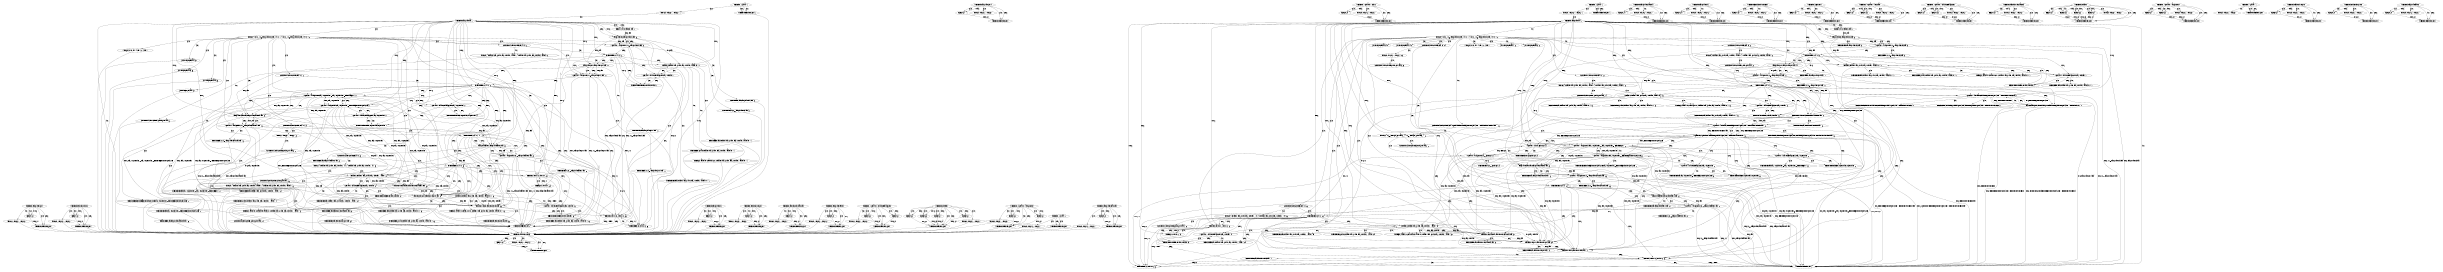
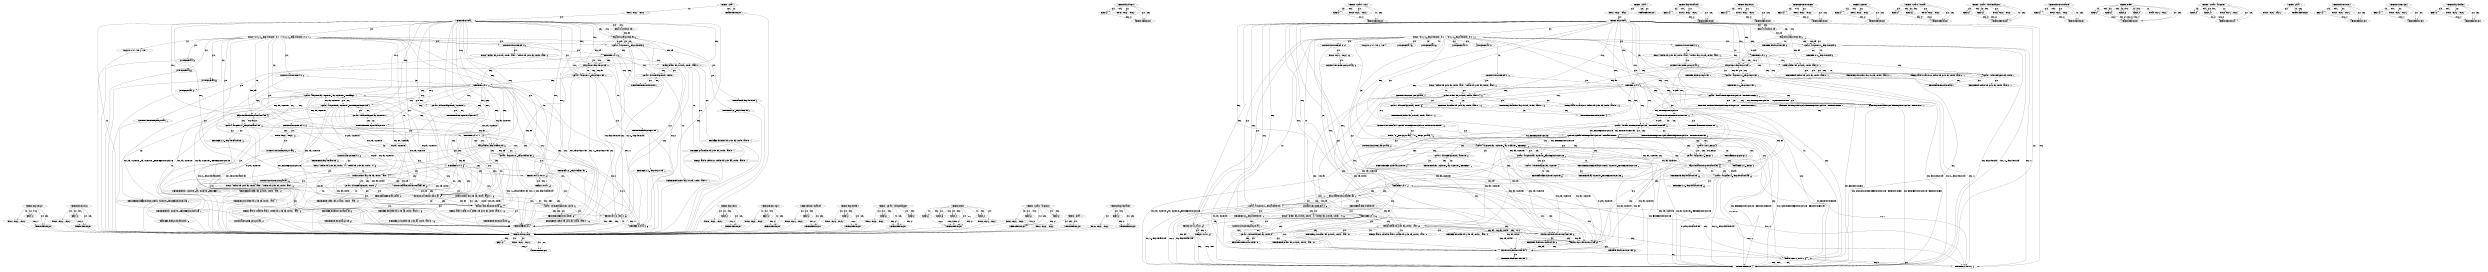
edge "(WARN_ON,WARN_ON(EFX_DEFAULT_DMAQ_SIZE < EFX_TXQ_MIN_ENT...)" -> "(<operator>.assignment,rc = -EINVAL)": added, label "CDG:"
